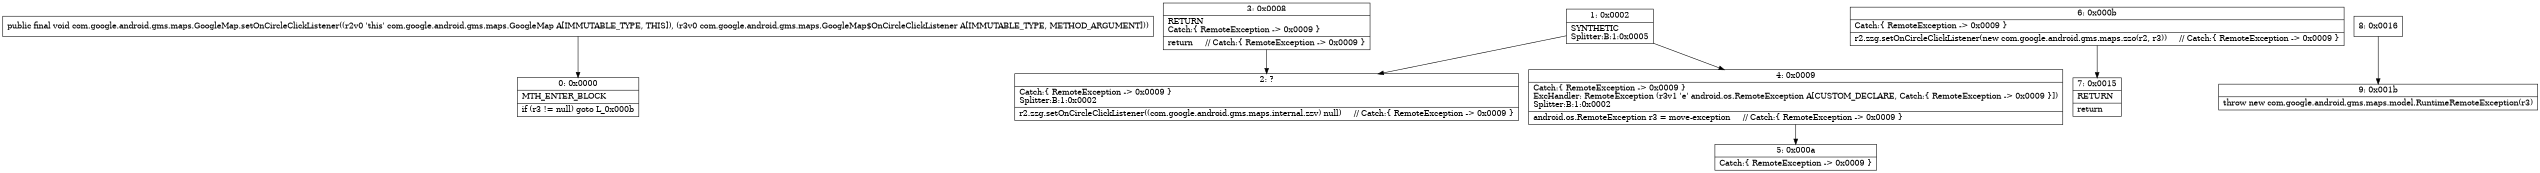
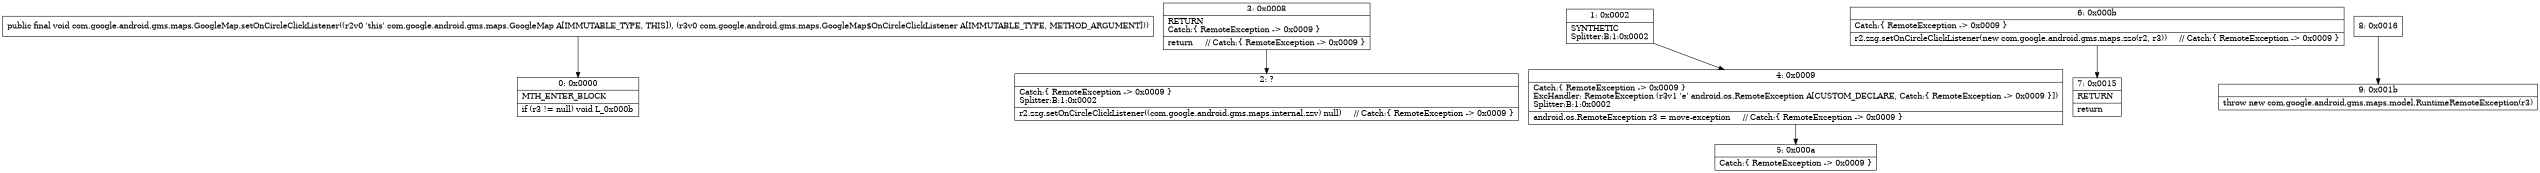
node "1: 0x0002": text "Splitter:B:1:0x0005" -> "Splitter:B:1:0x0002"
edge "1: 0x0002" -> "2: ?": removed
node "0: 0x0000": text "if (r3 != null) goto L_0x000b" -> "if (r3 != null) void L_0x000b"
